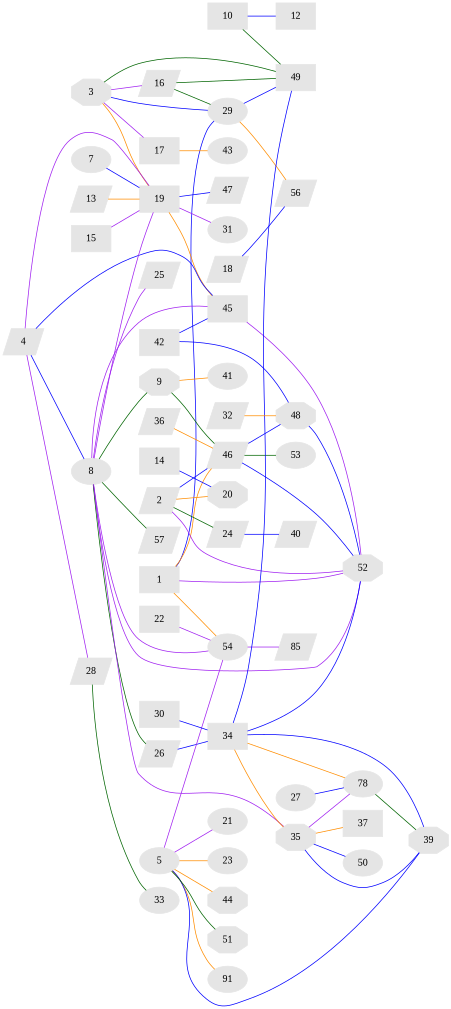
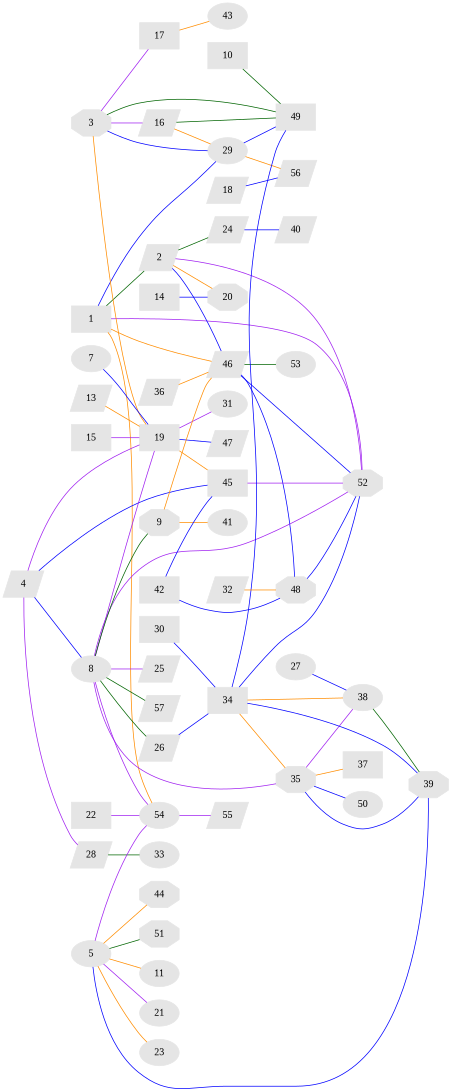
node "12": removed
edge "16" -- "29": color darkgreen -> darkorange
edge "2" -- "1": added
edge "45" -- "8": removed
edge "9" -- "46": color darkgreen -> darkorange
node "85": label "85" -> "55"
node "78": label "78" -> "38"
node "91": label "91" -> "11"
